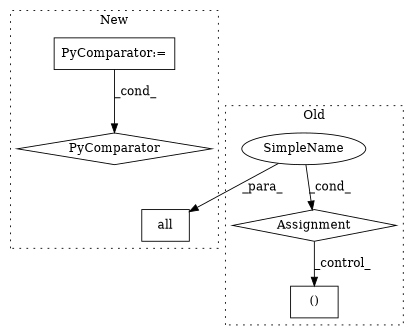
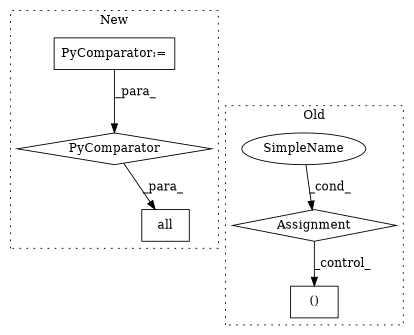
edge "PyComparator:=" -> "PyComparator": label "_cond_" -> "_para_"
edge "SimpleName" -> "all": now "PyComparator" -> "all"
